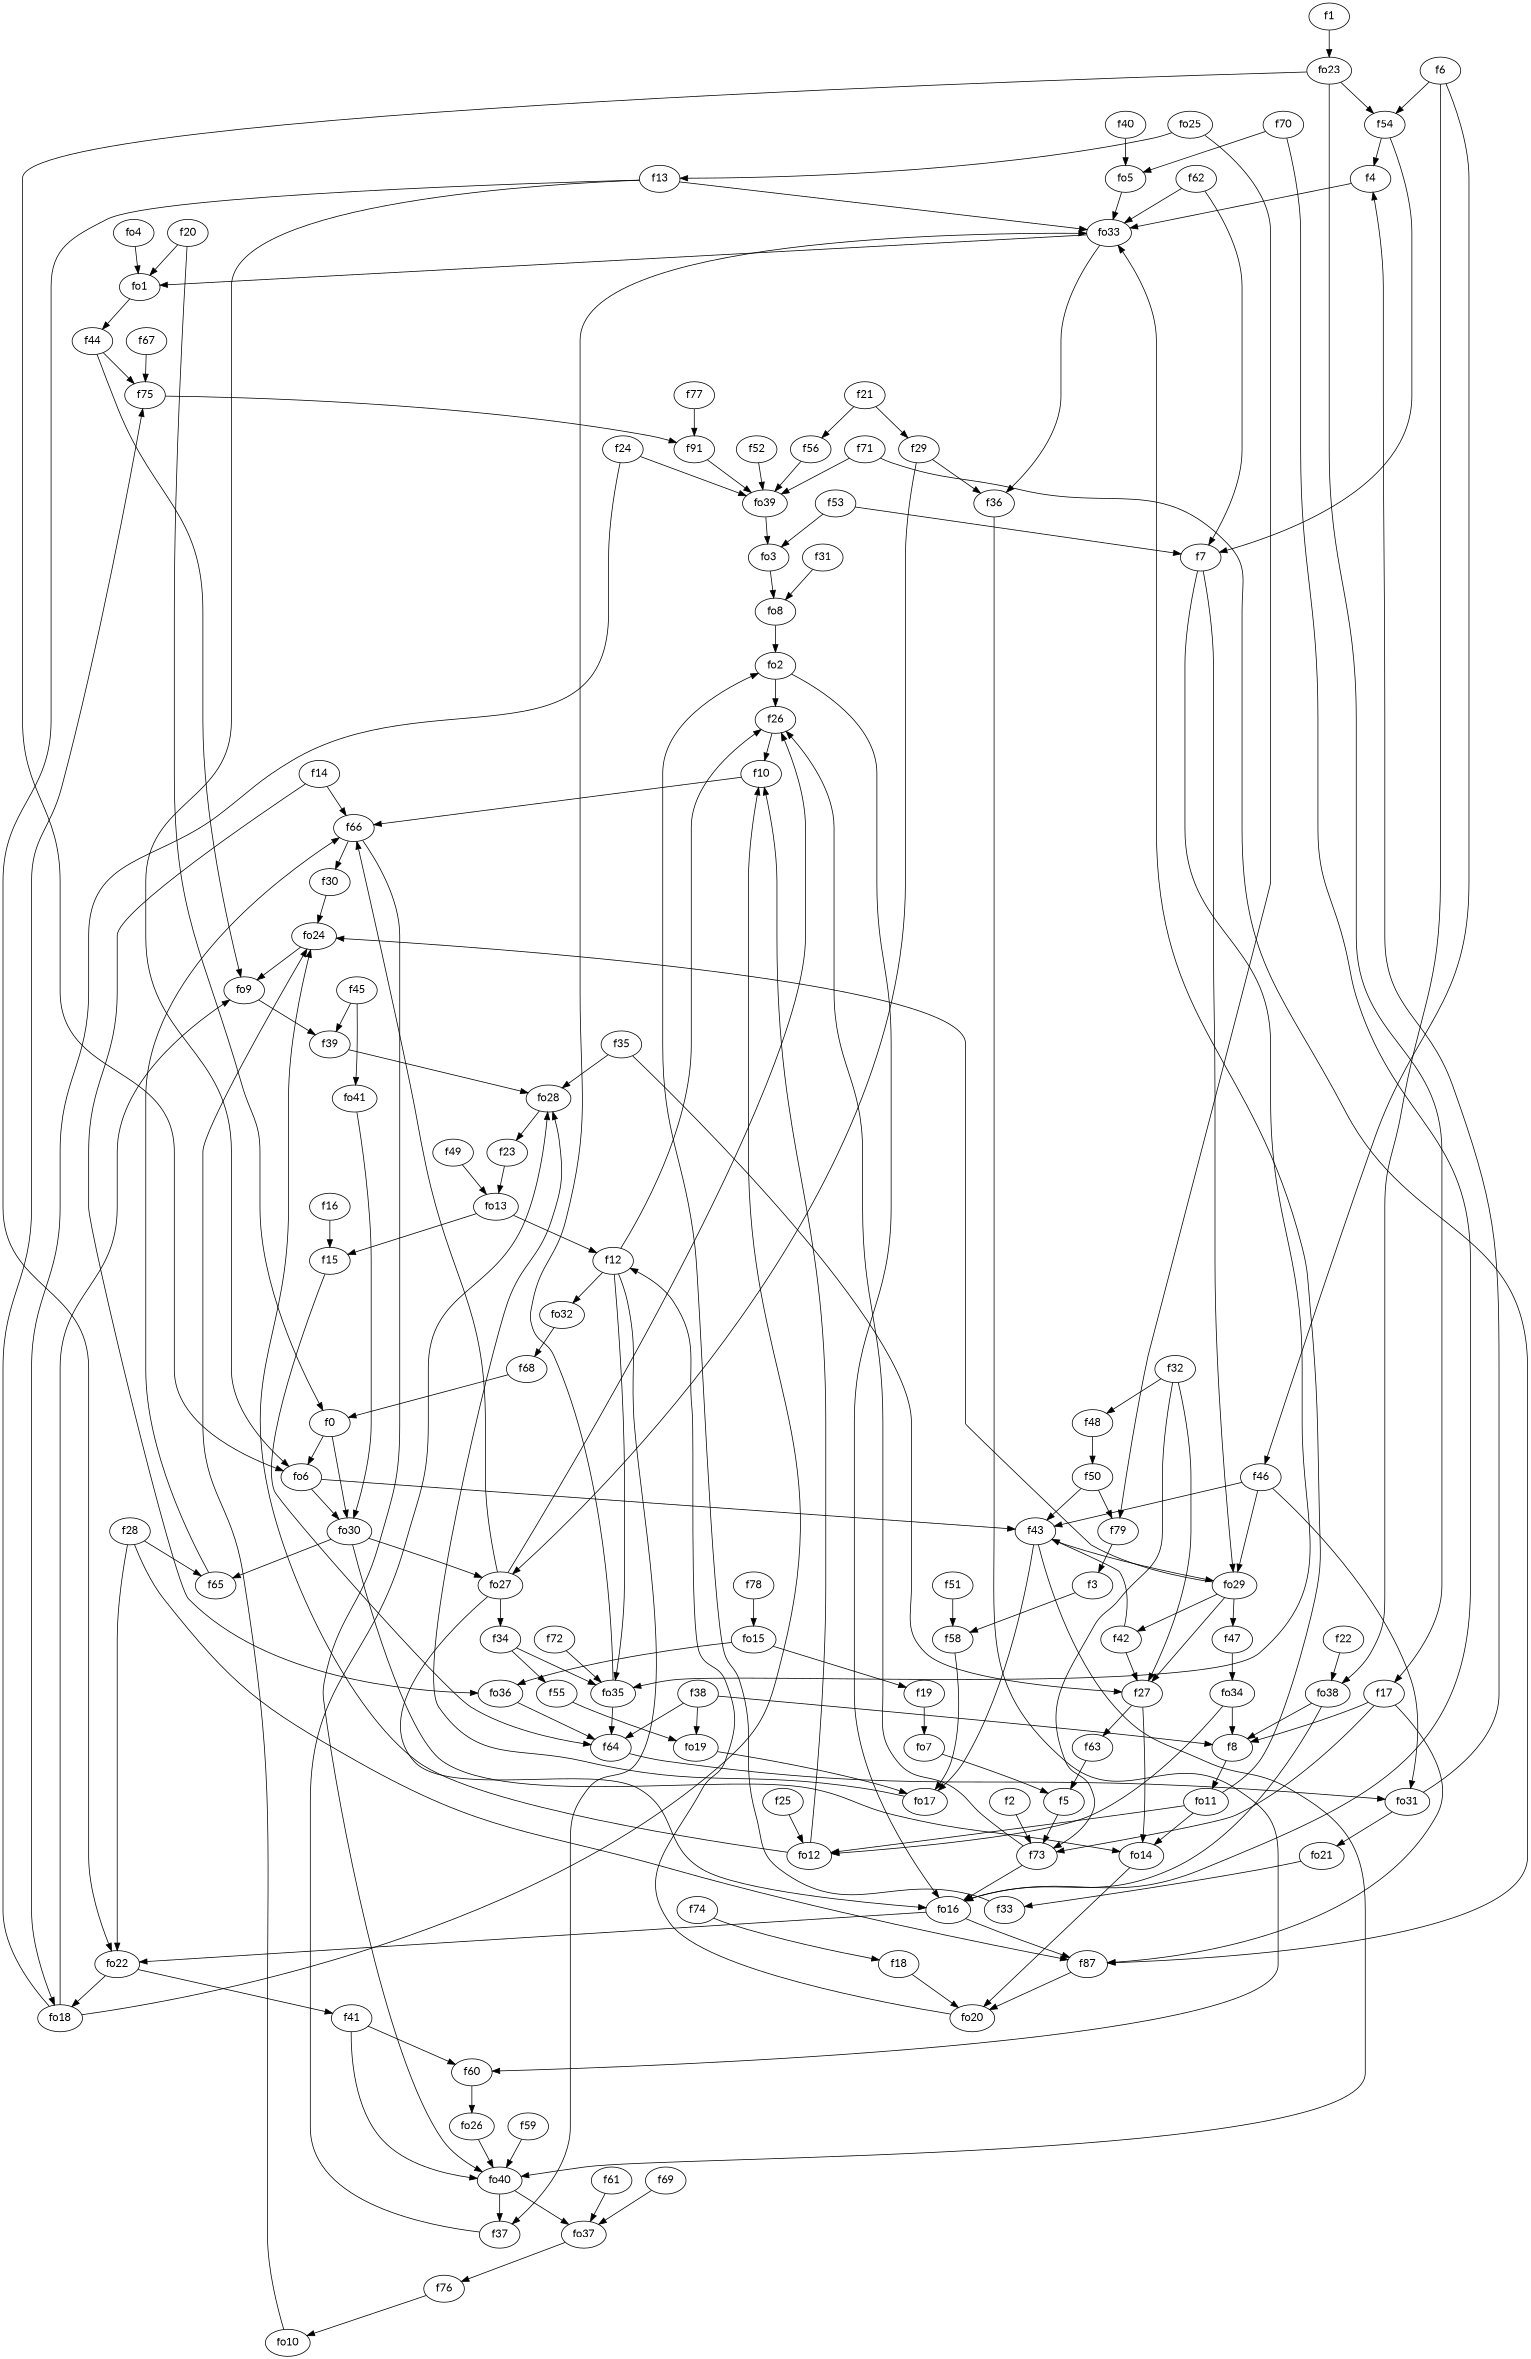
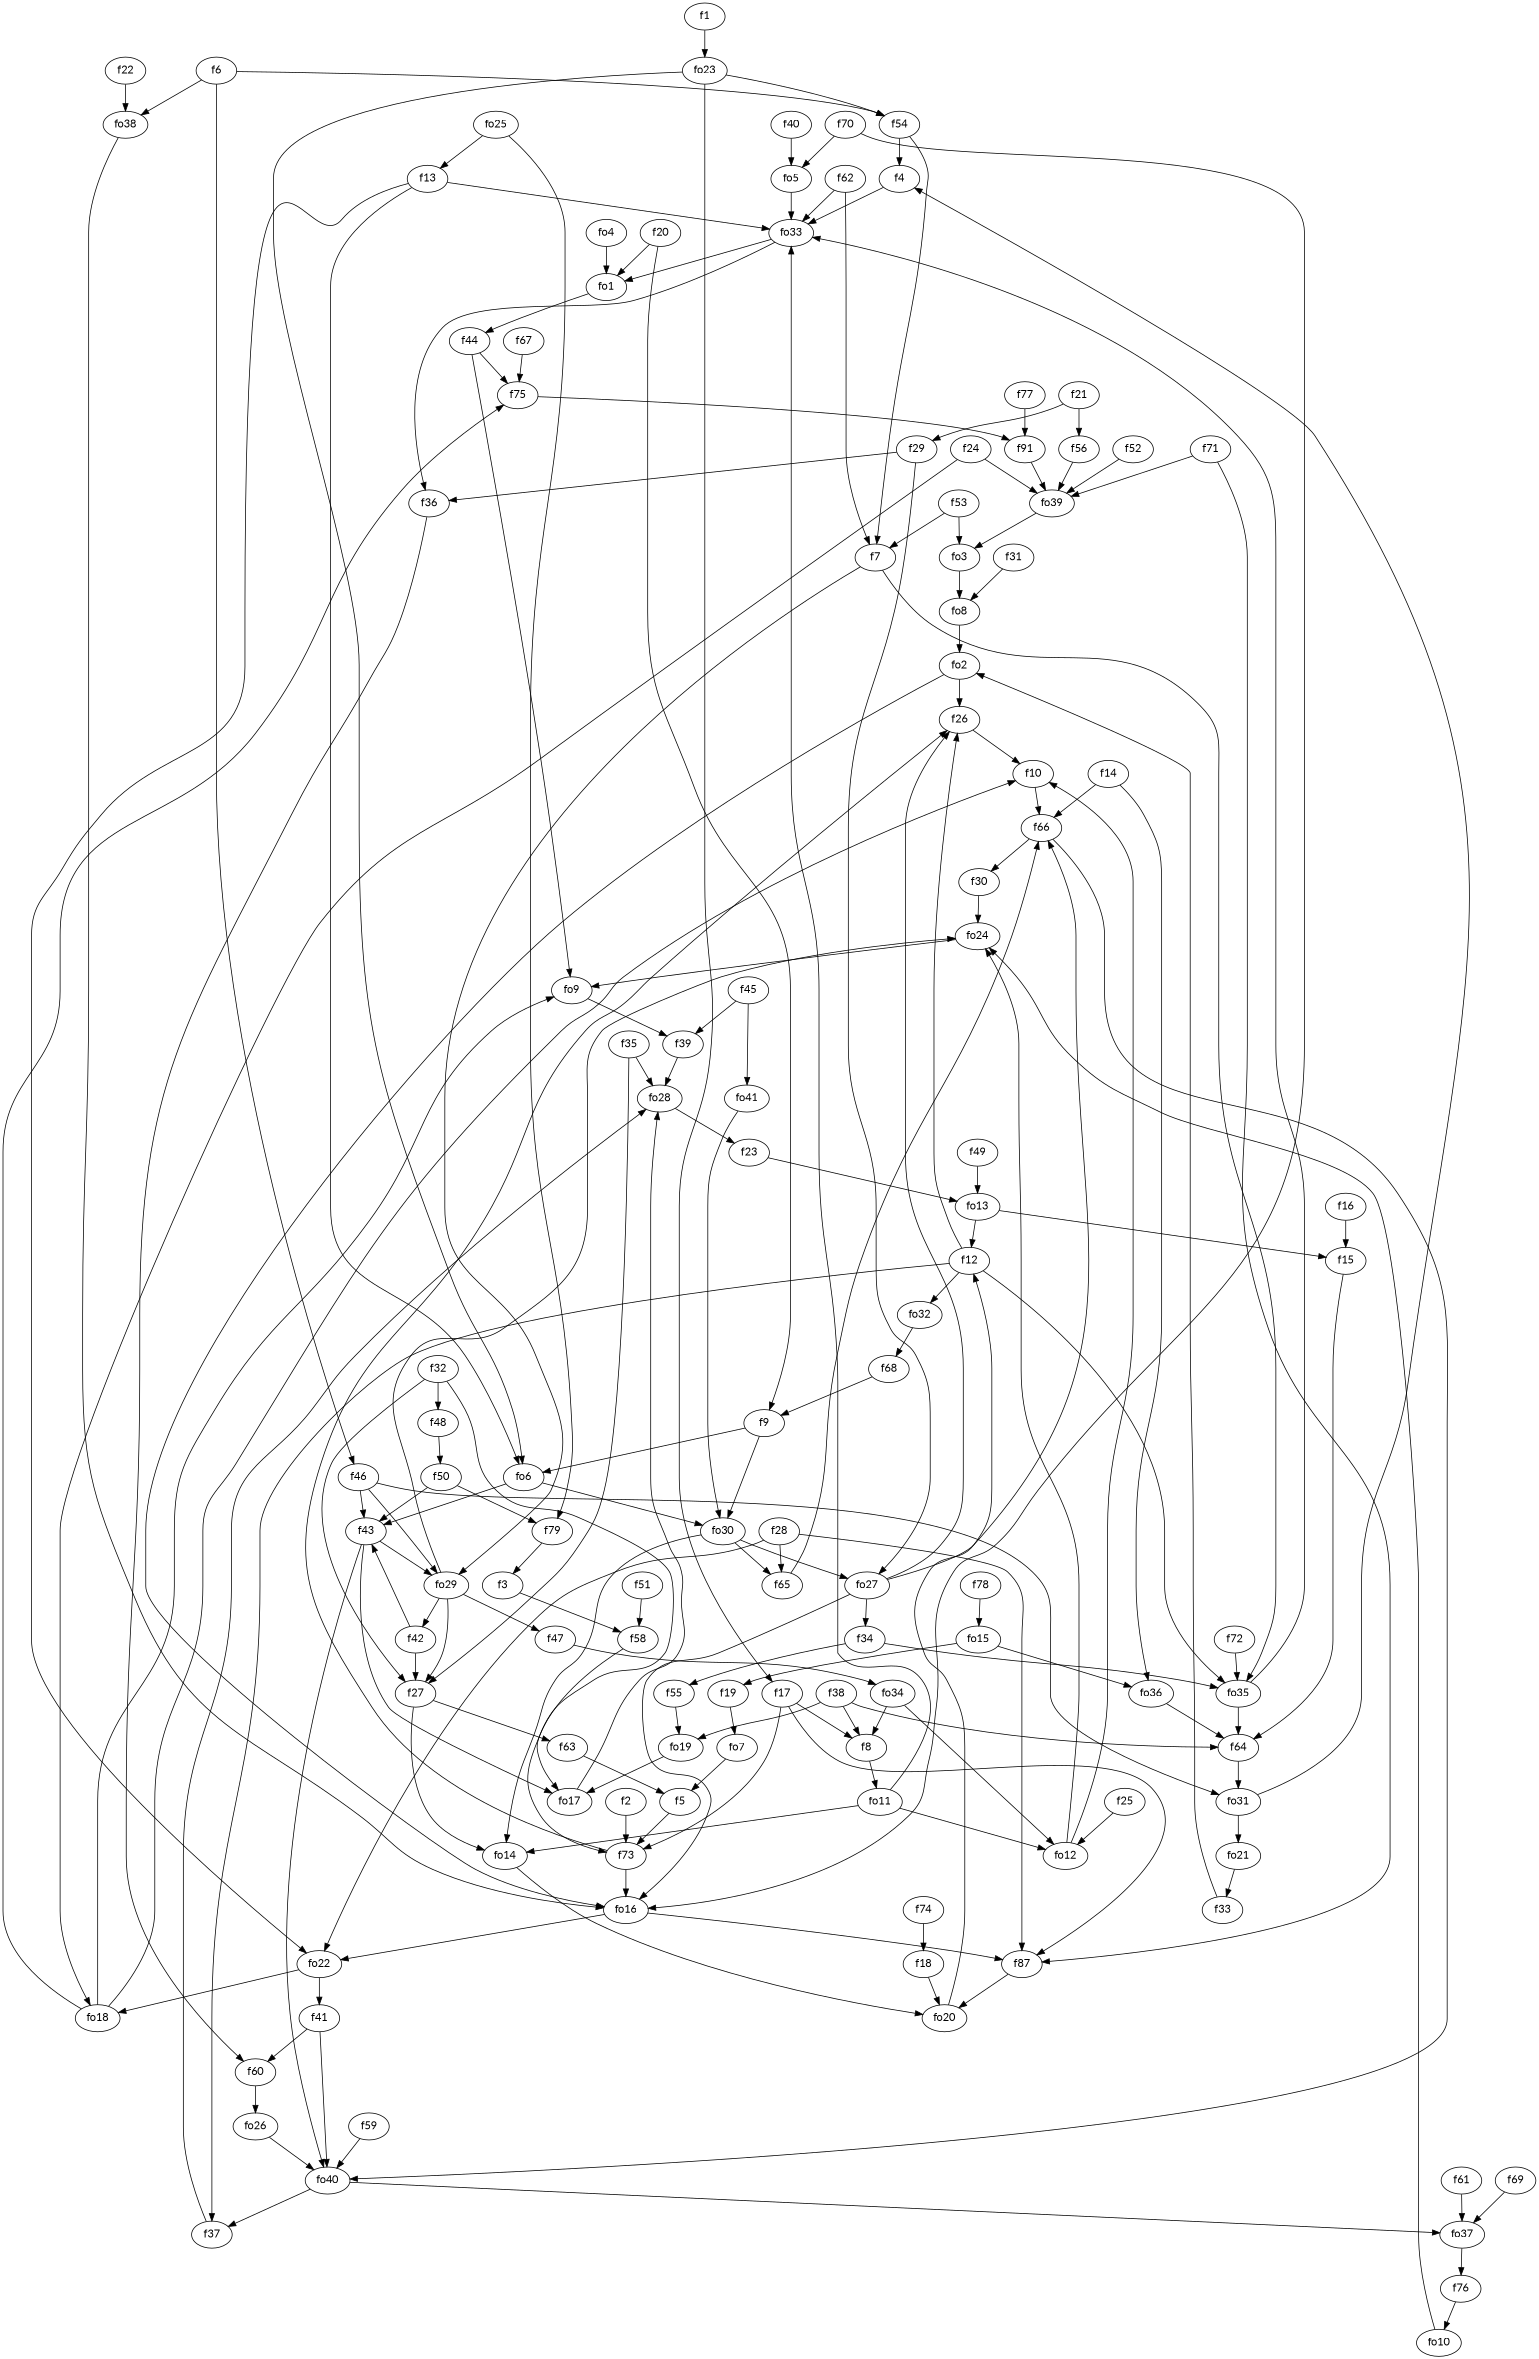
node "f0": label "f0" -> "f9"
edge "fo38" -> "f8": removed
